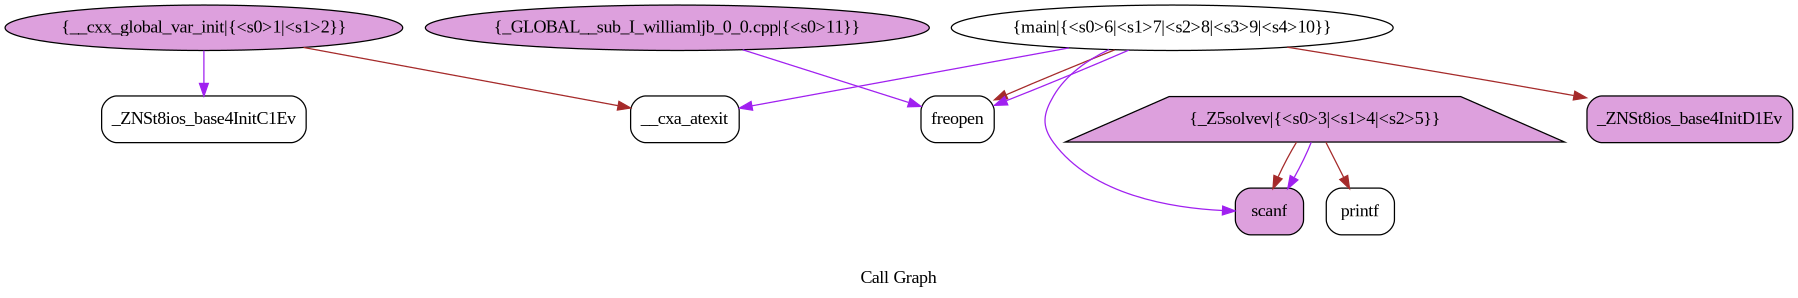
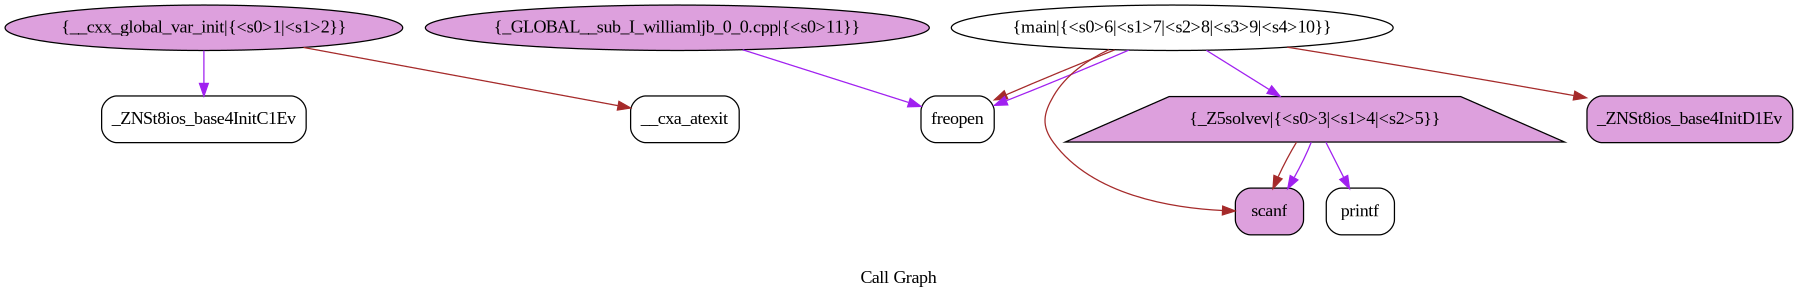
edge "{main|{<s0>6|<s1>7|<s2>8|<s3>9|<s4>10}}" -> "__cxa_atexit": now "{main|{<s0>6|<s1>7|<s2>8|<s3>9|<s4>10}}" -> "{_Z5solvev|{<s0>3|<s1>4|<s2>5}}"
edge "{_Z5solvev|{<s0>3|<s1>4|<s2>5}}" -> "printf": color brown -> purple
edge "{main|{<s0>6|<s1>7|<s2>8|<s3>9|<s4>10}}" -> "scanf": color purple -> brown
